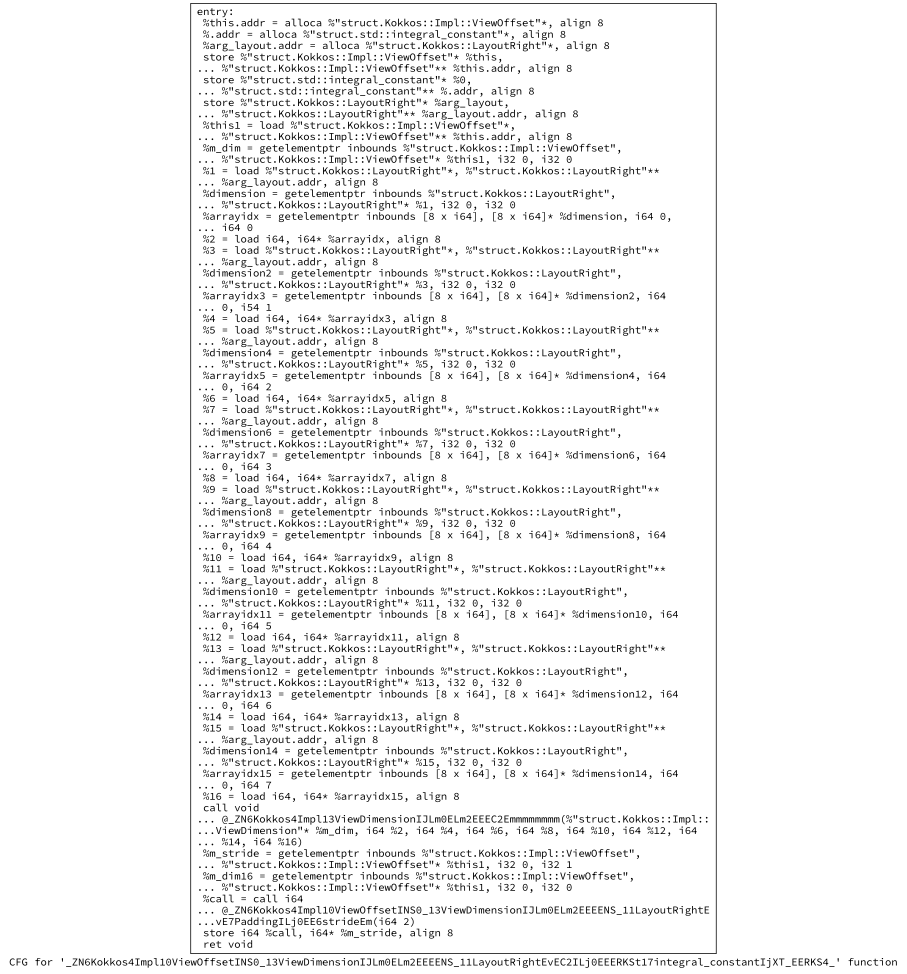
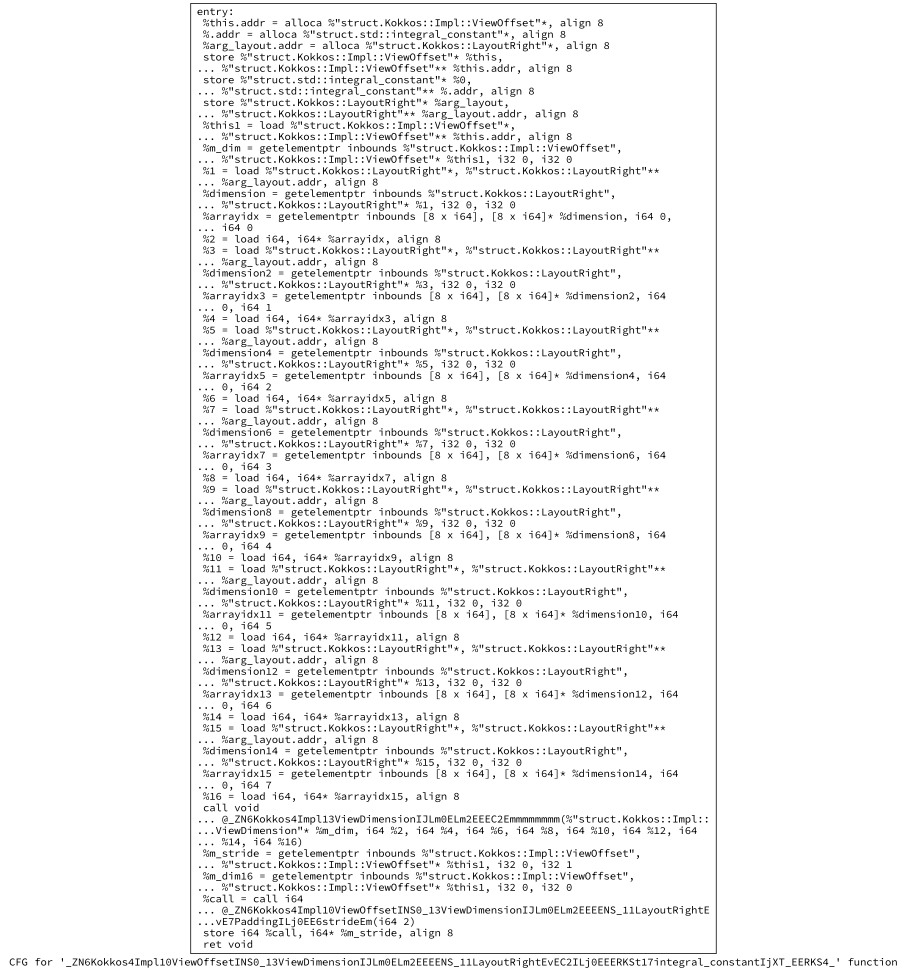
node "entry:": text "... 0, i54 1" -> "... 0, i64 1"
